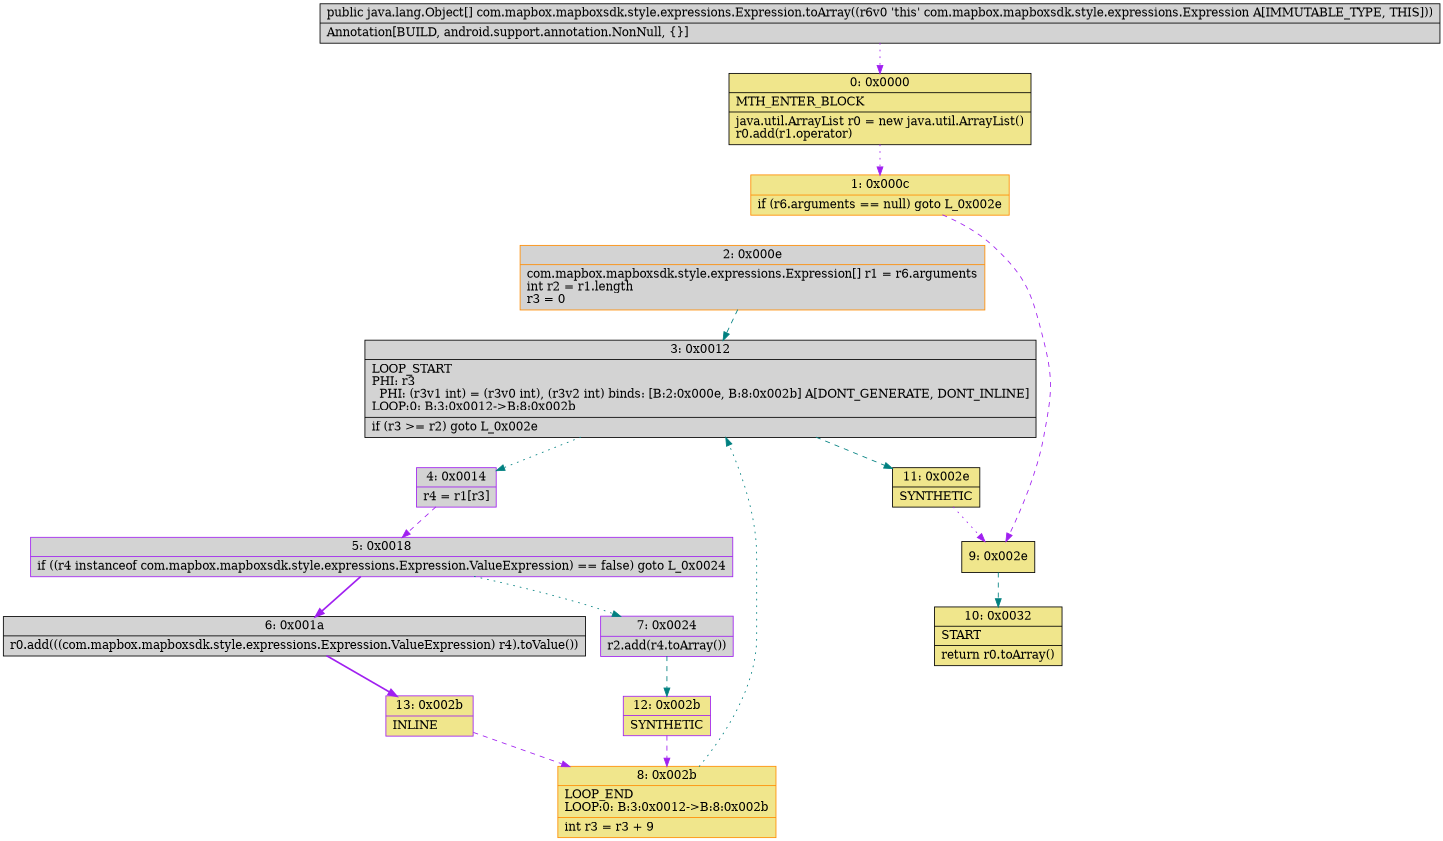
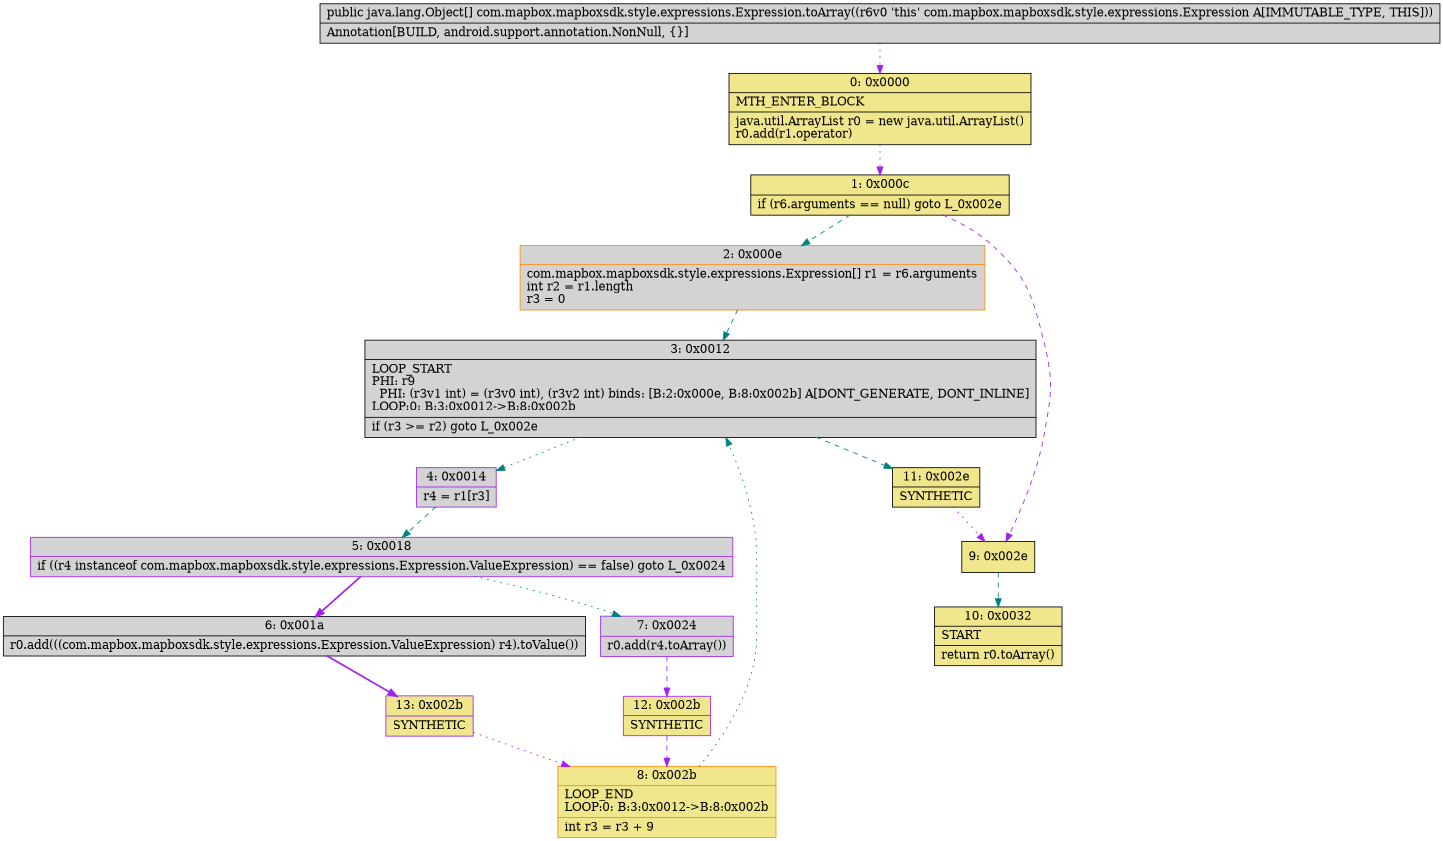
node "1: 0x000c": color darkorange -> black
edge "1: 0x000c" -> "2: 0x000e": added
node "3: 0x0012": text "PHI: r3" -> "PHI: r9"
edge "4: 0x0014" -> "5: 0x0018": color purple -> teal
node "7: 0x0024": text "r2.add(r4.toArray())" -> "r0.add(r4.toArray())"
edge "7: 0x0024" -> "12: 0x002b": color teal -> purple
node "13: 0x002b": text "INLINE" -> "SYNTHETIC"
edge "13: 0x002b" -> "8: 0x002b": style dashed -> dotted
